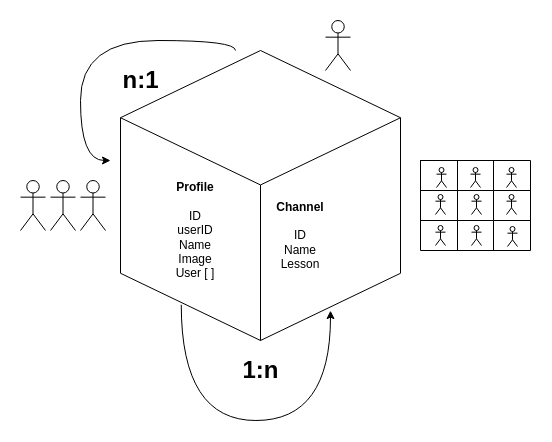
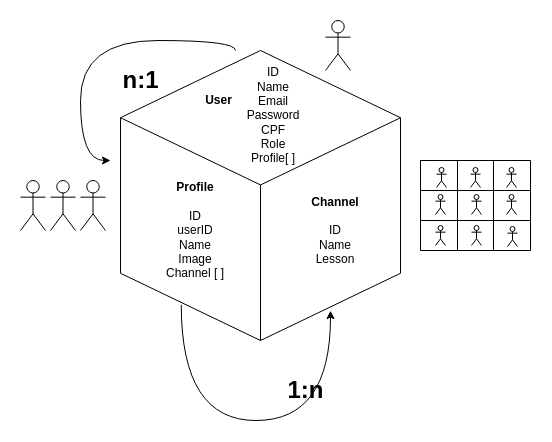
node "User": added
node "IDNameEmailPasswordCPFRoleProfile[ ]": added
node "Profile ID userID Name Image User [ ]": label "Profile ID userID Name Image User [ ]" -> "Profile ID userID Name Image Channel [ ]"
node "Channel ID Name Lesson": moved (301, 236) -> (336, 231)
node "1:n": moved (261, 371) -> (306, 391)
